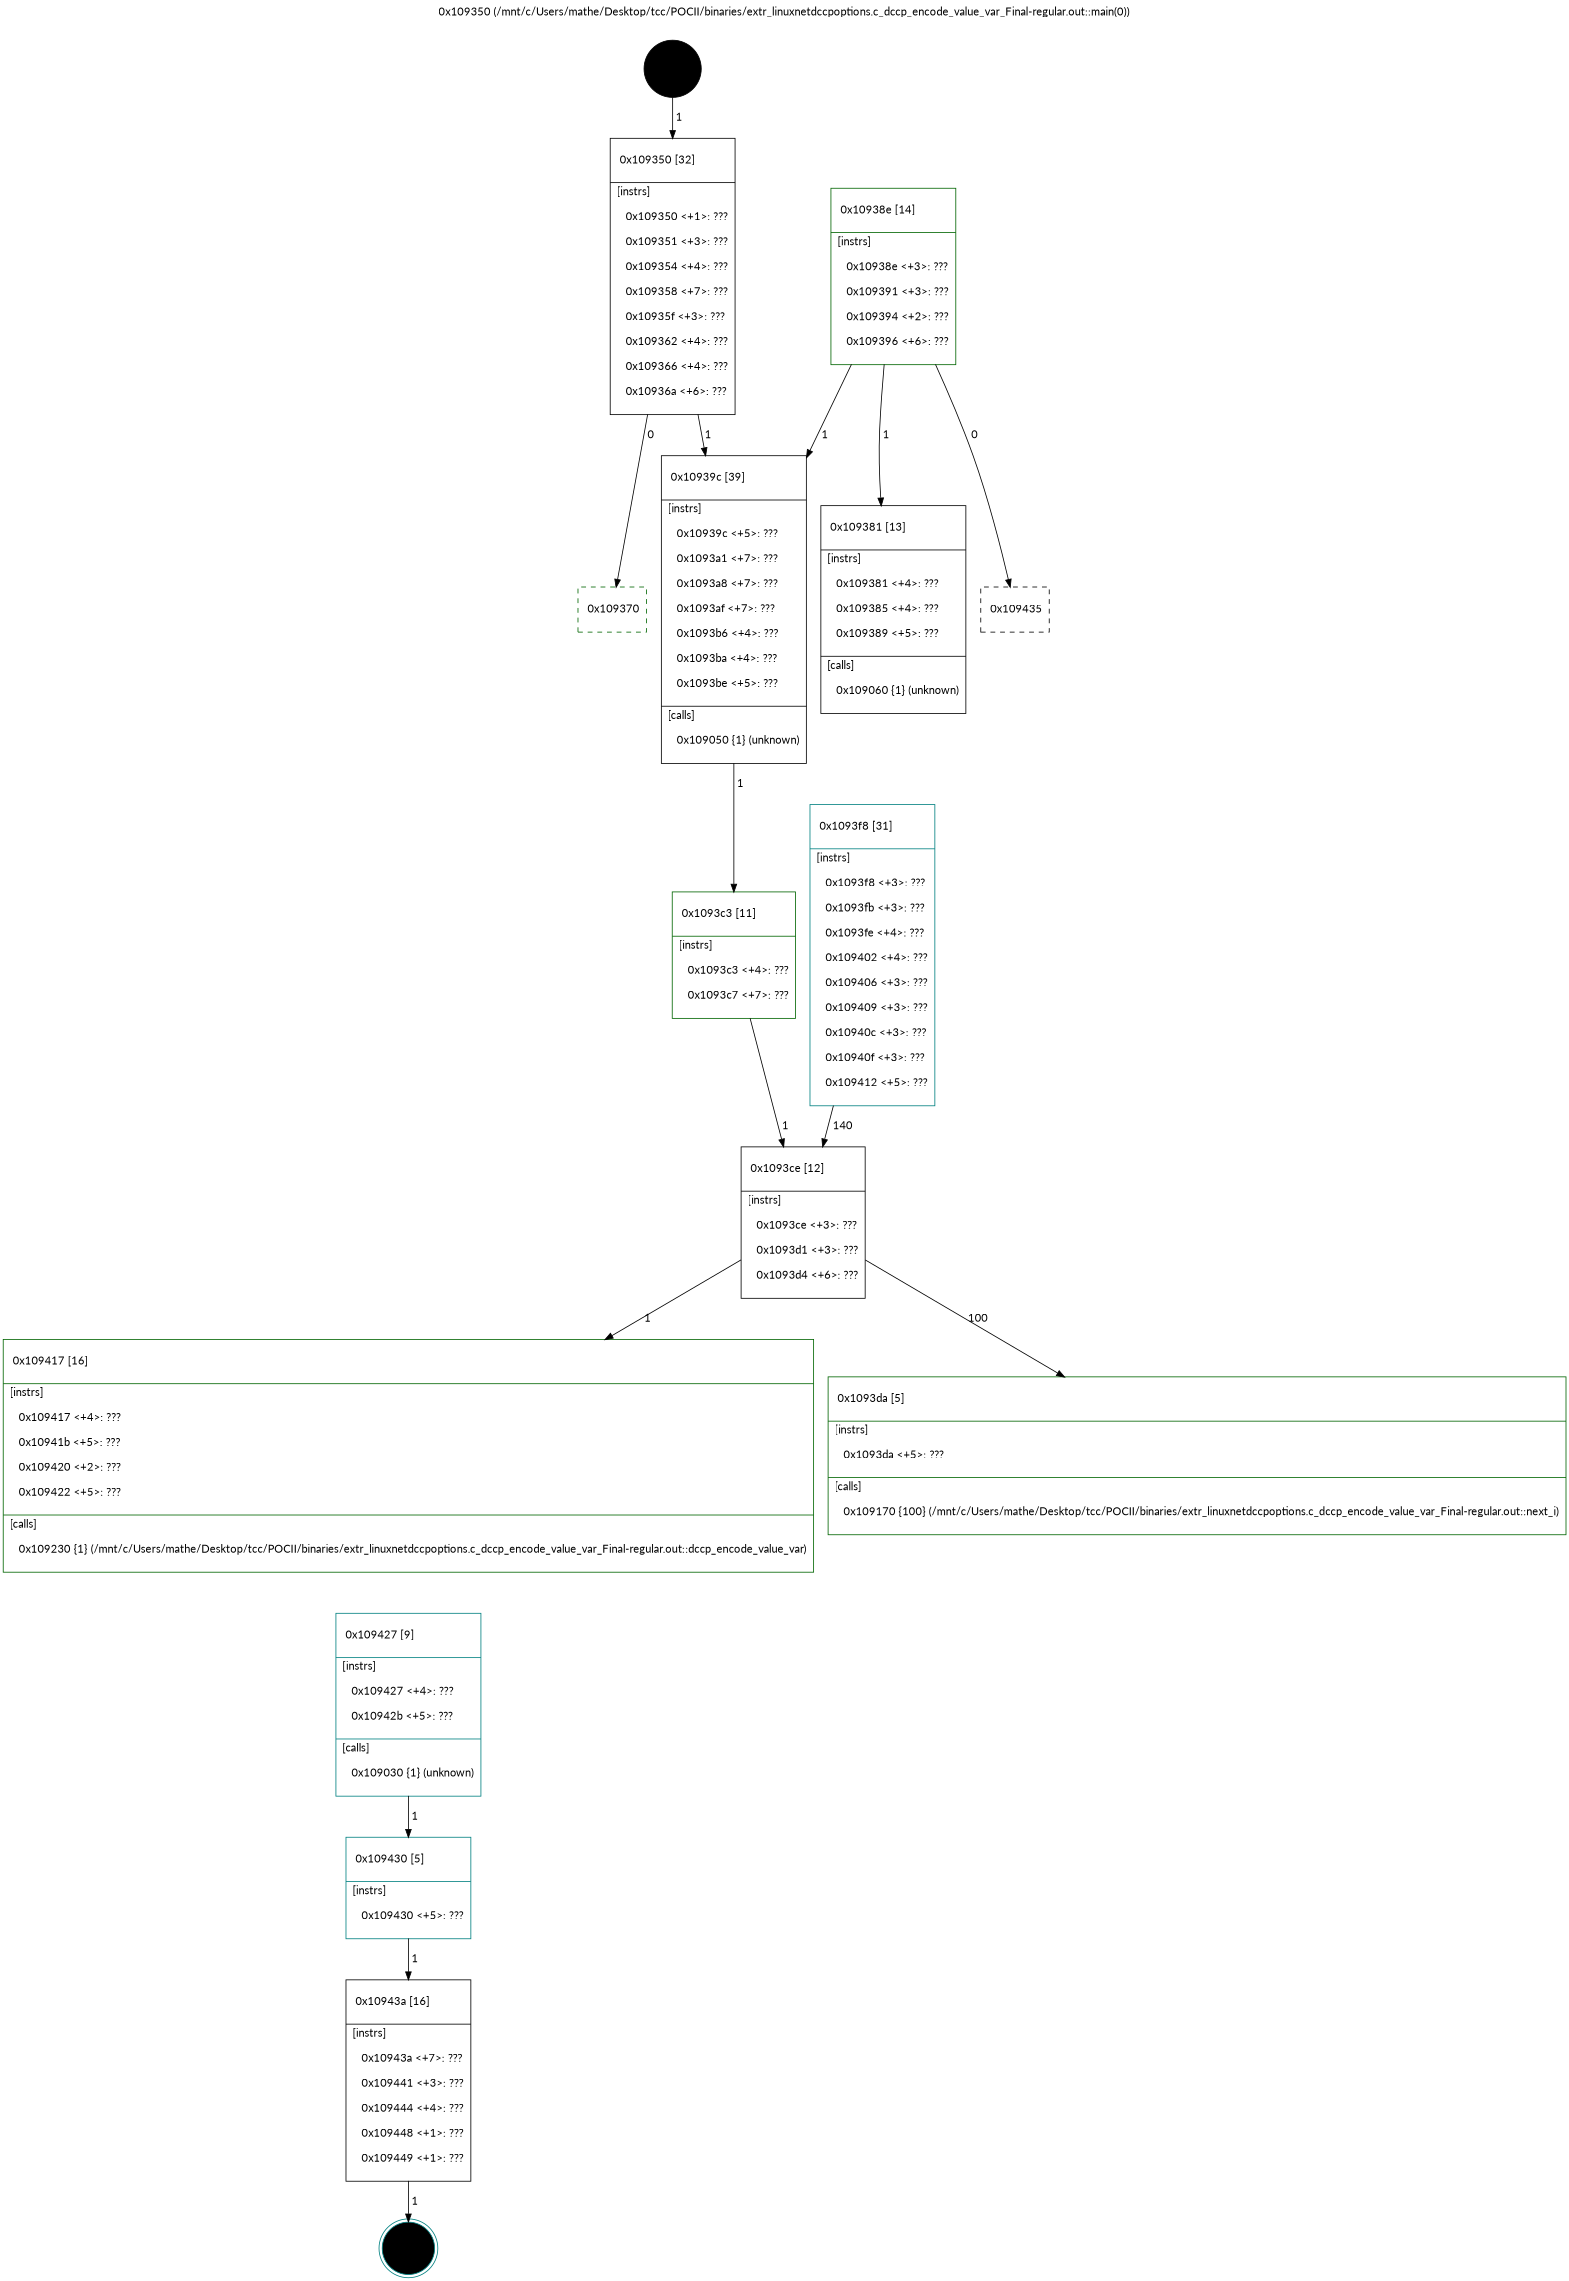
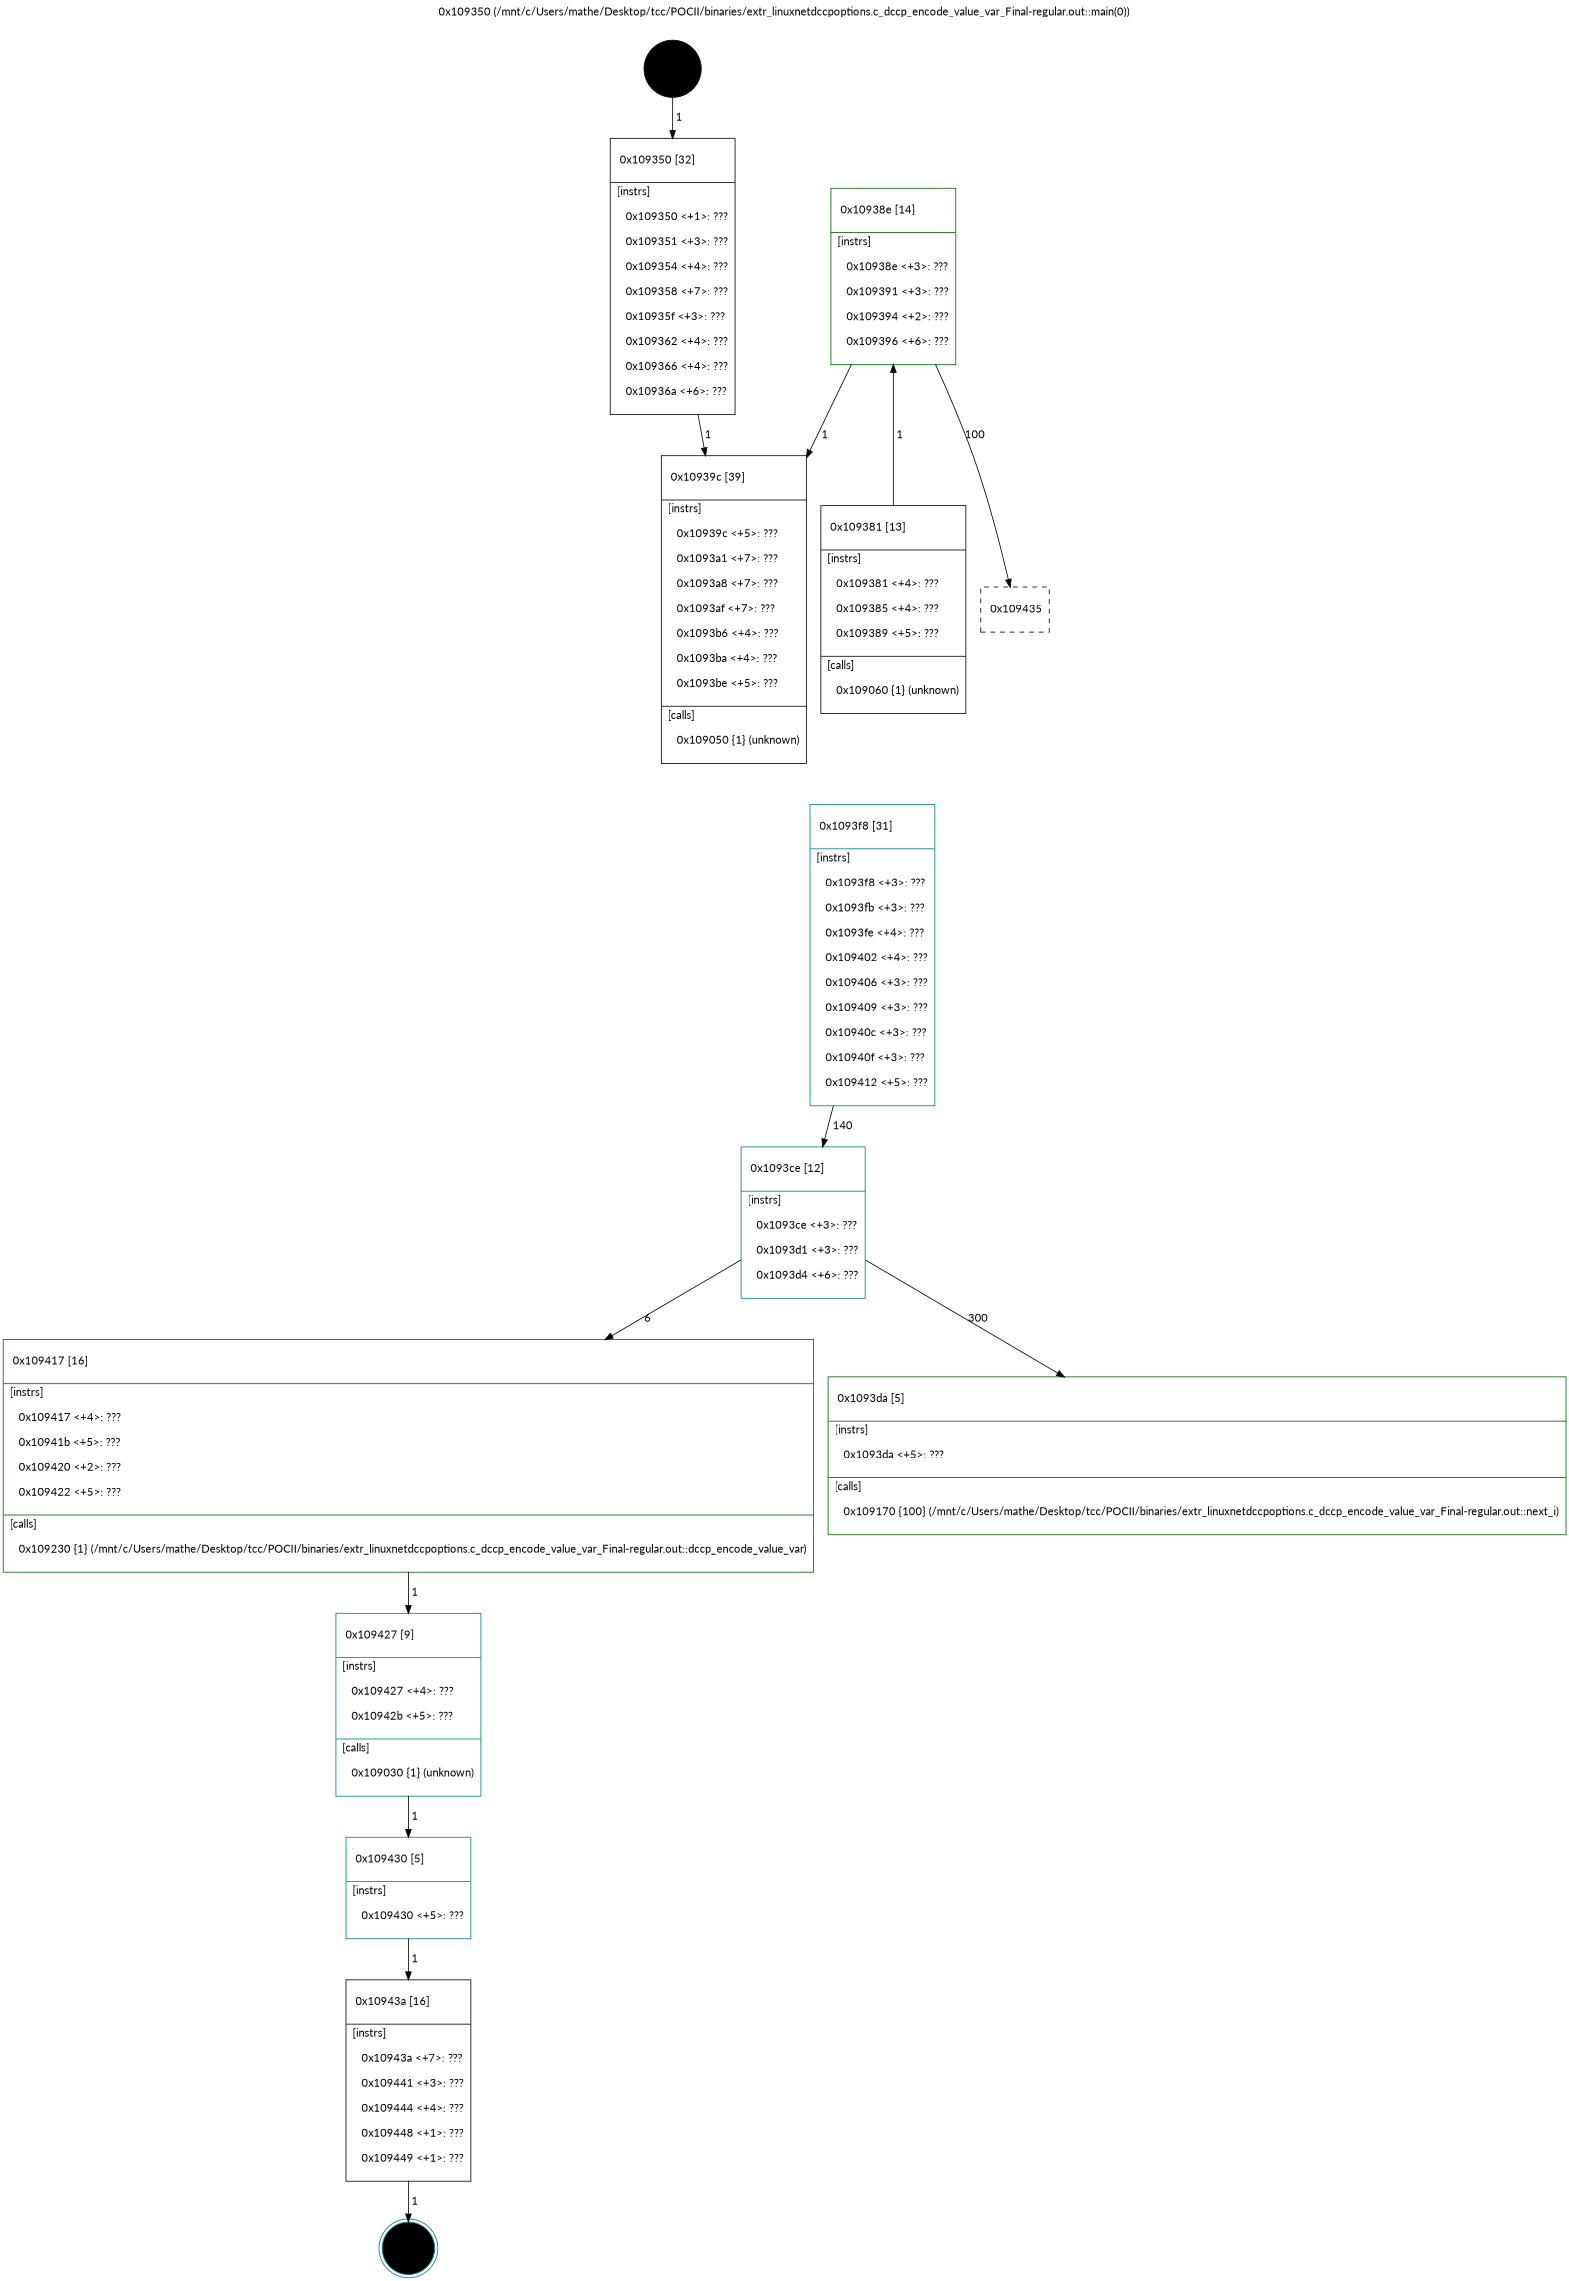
edge "0x10938e [14]" -> "0x109381 [13]": reversed
edge "0x10938e [14]" -> "0x109435": label " 0" -> " 100"
node "0x109370": removed
node "0x1093c3 [11]": removed
node "0x1093ce [12]": color black -> teal
edge "0x1093ce [12]" -> "0x109417 [16]": label " 1" -> " 6"
edge "0x1093ce [12]" -> "0x1093da [5]": label " 100" -> " 300"
edge "0x109417 [16]" -> "0x109427 [9]": added, label "1"
